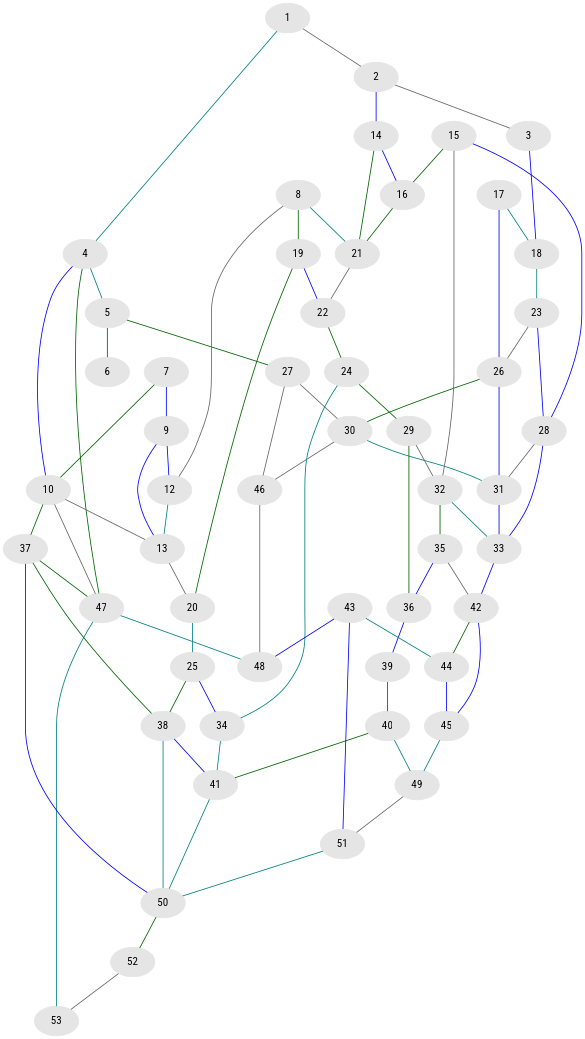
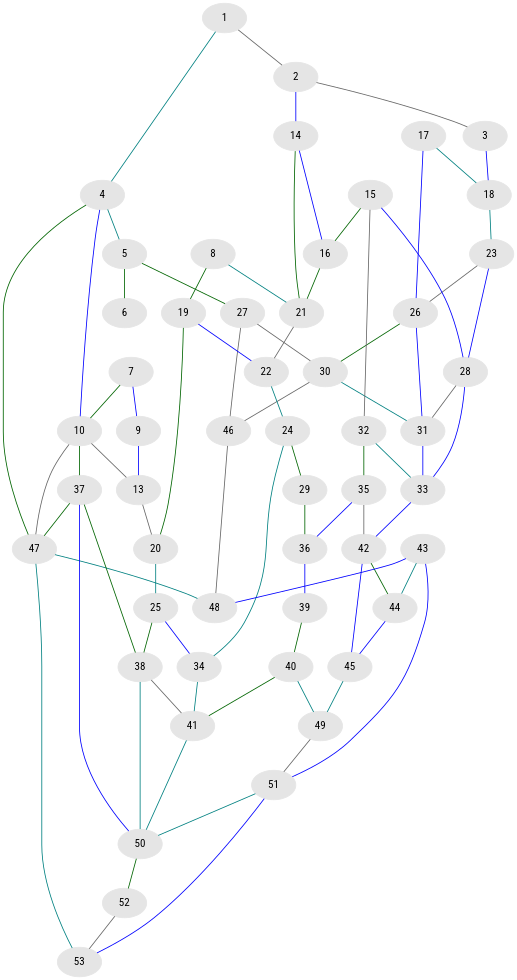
edge "22" -- "24": color darkgreen -> teal
edge "29" -- "32": removed
node "12": removed
edge "38" -- "41": color blue -> gray40
edge "51" -- "53": added
